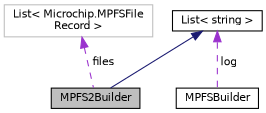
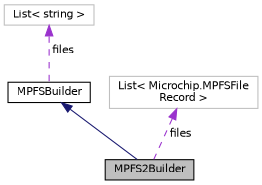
node "List< string >": color black -> grey75
edge "MPFS2Builder" -> "List< string >": now "MPFS2Builder" -> "MPFSBuilder"
edge "MPFSBuilder" -> "List< string >": label " log" -> " files"
